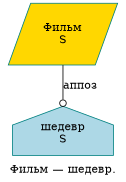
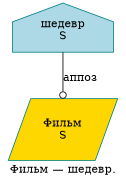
edge "Фильм S" -> "шедевр S": reversed
